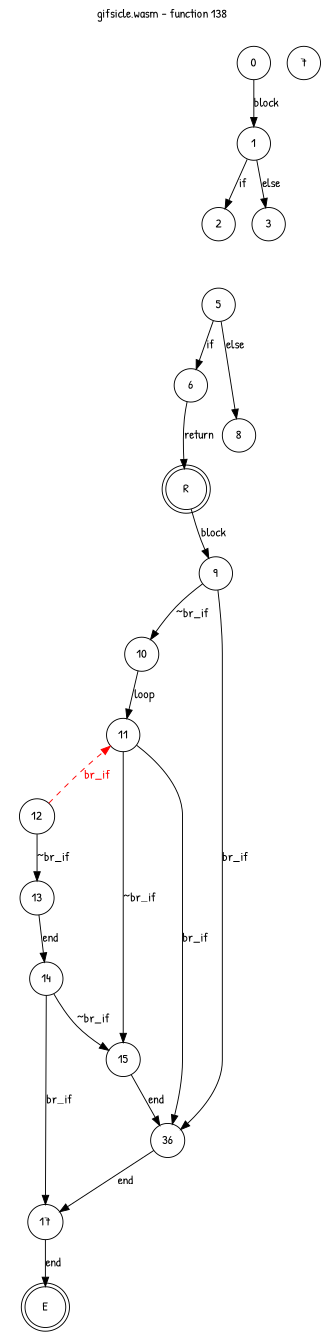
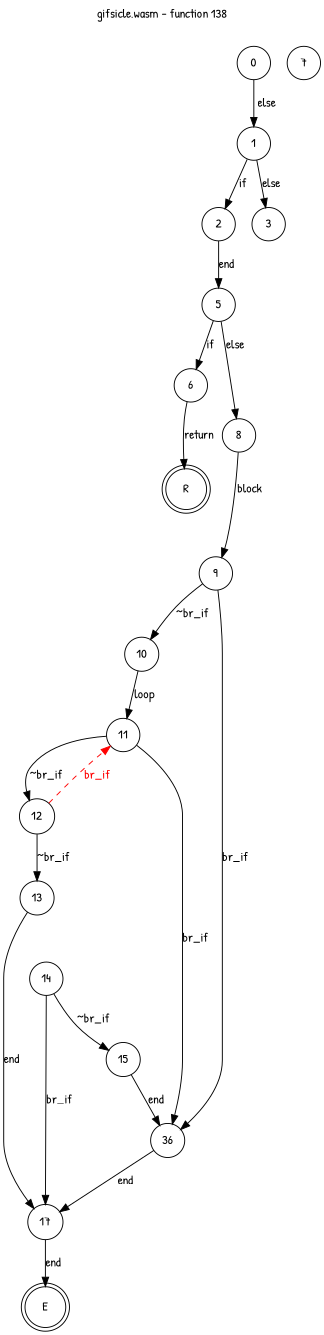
edge "0" -> "1": label "block" -> "else"
edge "2" -> "5": added, label "end"
edge "R" -> "9": now "8" -> "9"
edge "11" -> "15": now "11" -> "12"
edge "13" -> "14": now "13" -> "17"
